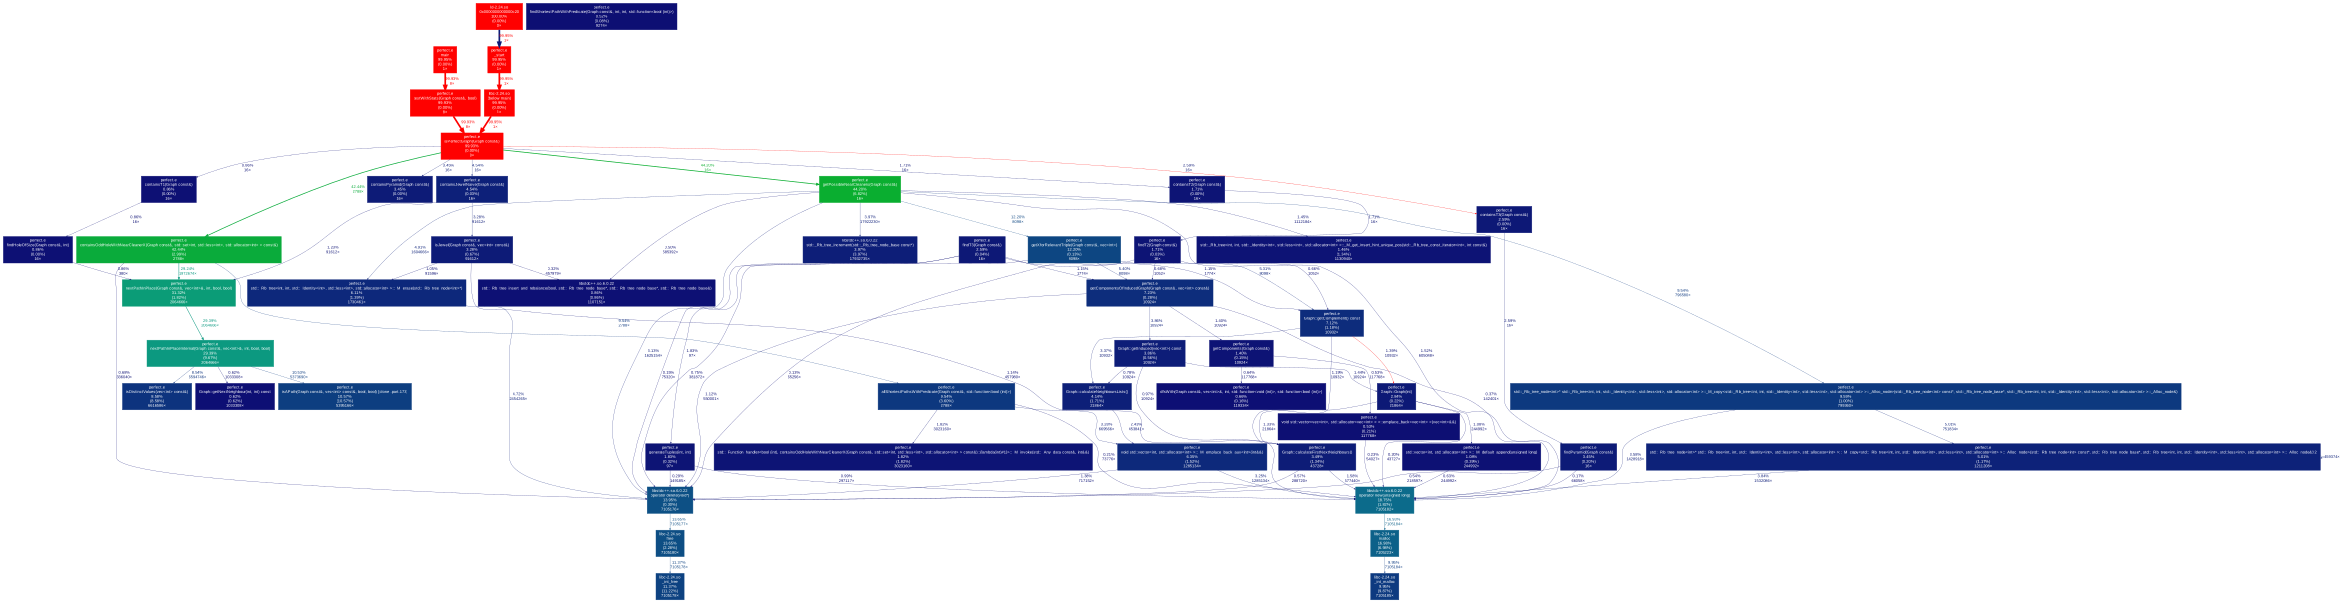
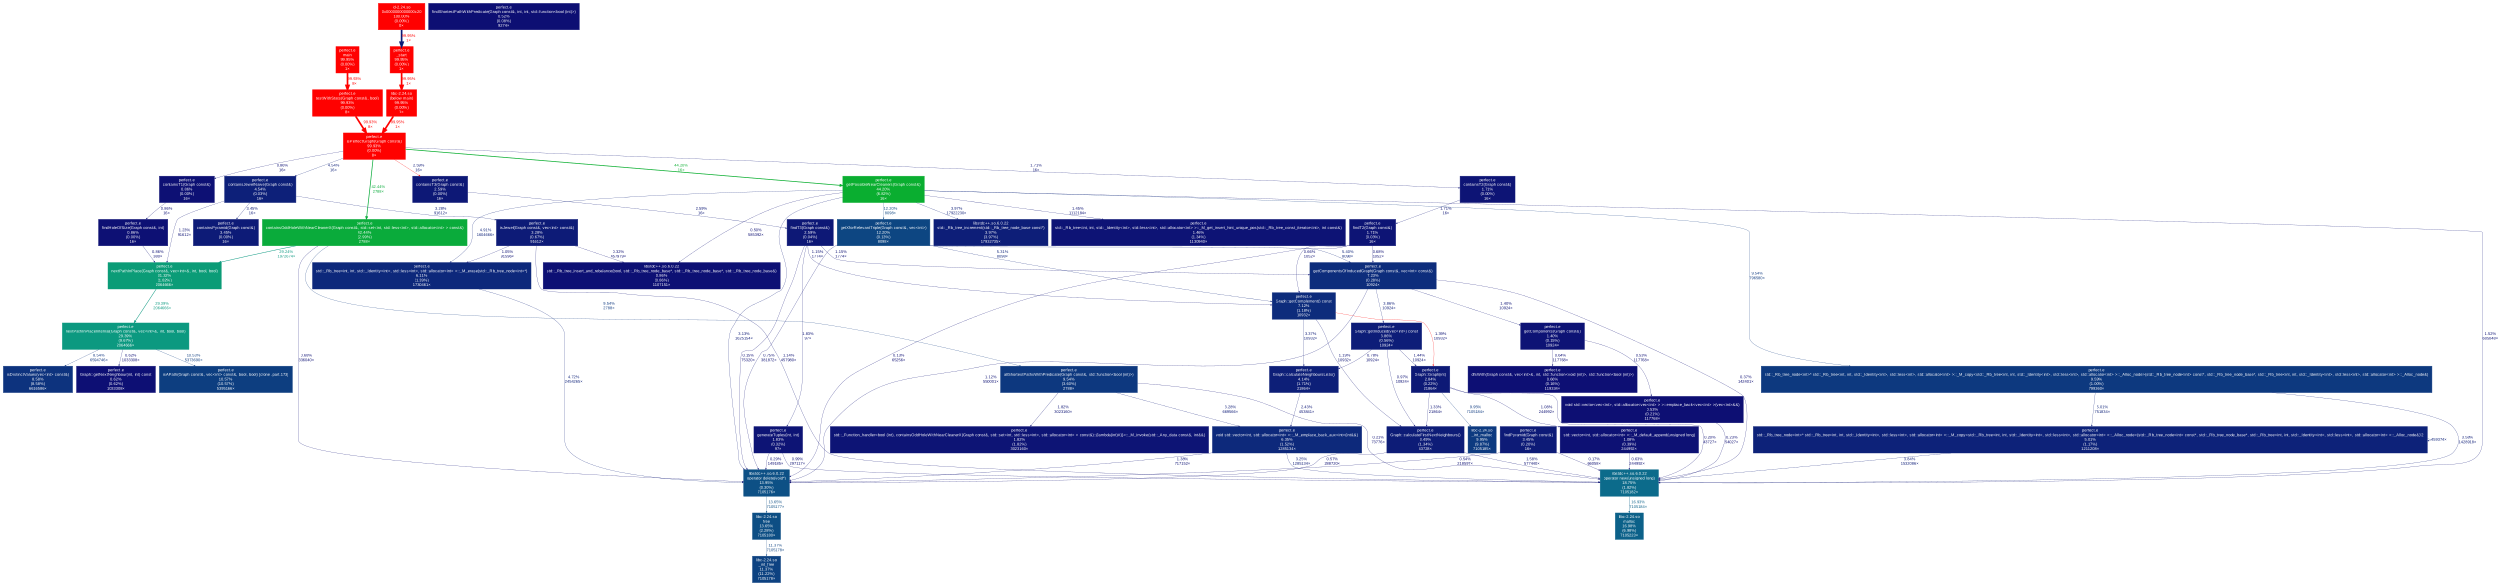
edge "perfect.e isPerfectGraph(Graph const&) 99.93% (0.00%) 8×" -> "perfect.e containsPyramid(Graph const&) 3.45% (0.00%) 16×": now "perfect.e containsJewelNaive(Graph const&) 4.54% (0.03%) 16×" -> "perfect.e containsPyramid(Graph const&) 3.45% (0.00%) 16×"
edge "perfect.e containsT3(Graph const&) 2.59% (0.00%) 16×" -> "perfect.e findPyramid(Graph const&) 3.45% (0.20%) 16×": now "perfect.e containsT3(Graph const&) 2.59% (0.00%) 16×" -> "perfect.e findT3(Graph const&) 2.59% (0.04%) 16×"
edge "libc-2.24.so malloc 16.98% (6.98%) 7105223×" -> "libc-2.24.so _int_malloc 9.95% (9.87%) 7105185×": now "perfect.e Graph::Graph(int) 2.84% (0.22%) 21864×" -> "libc-2.24.so _int_malloc 9.95% (9.87%) 7105185×"
